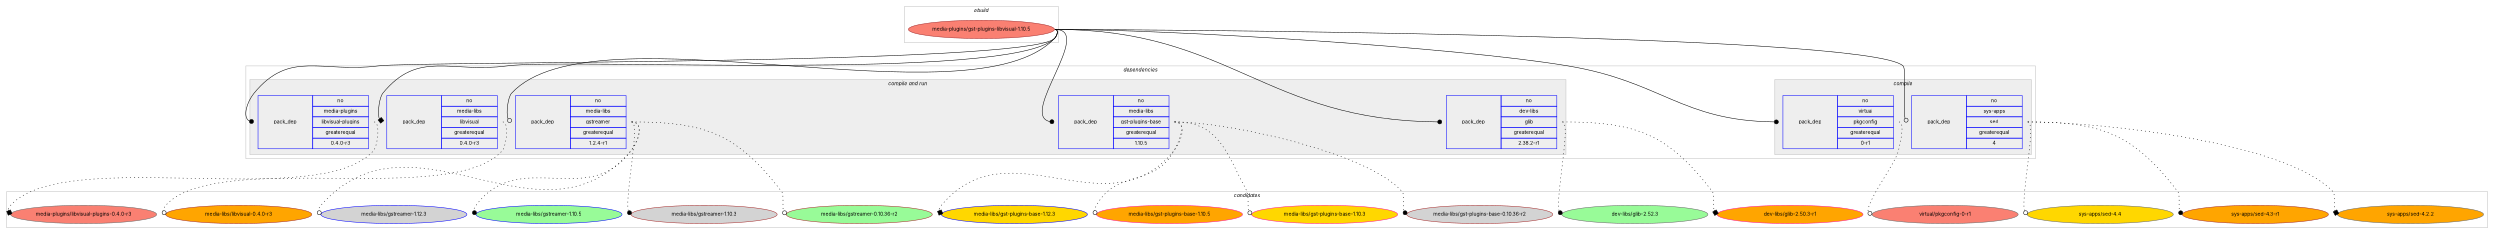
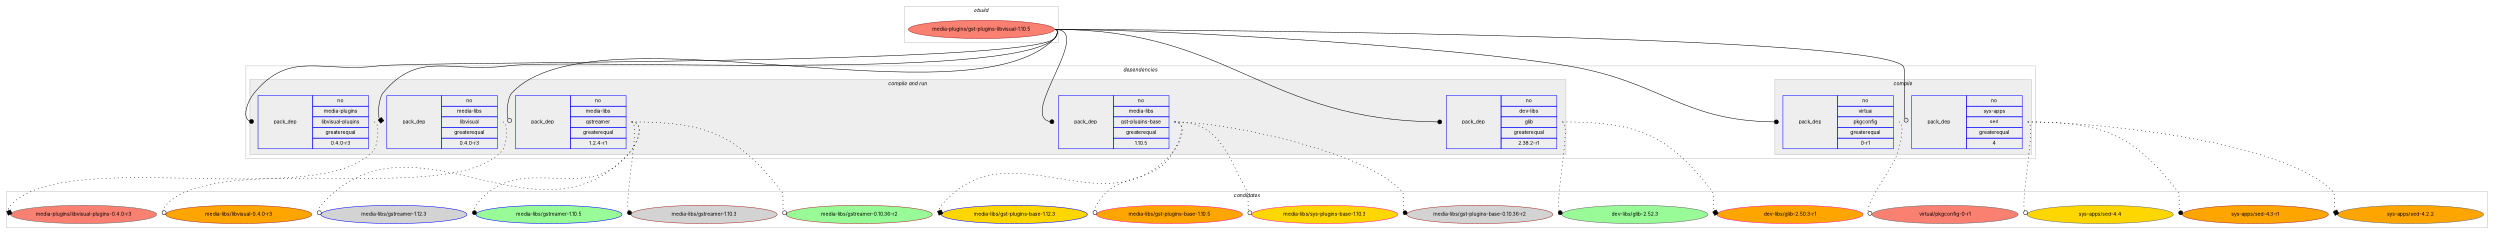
node "media-libs/gst-plugins-base-1.10.3": label "media-libs/gst-plugins-base-1.10.3" -> "media-libs/sys-plugins-base-1.10.3"
